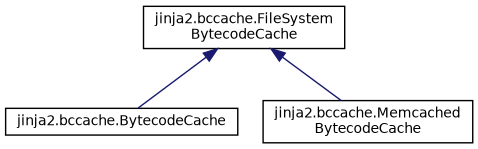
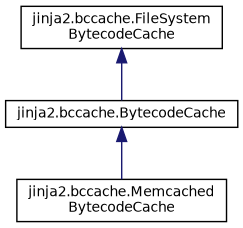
edge "jinja2.bccache.Memcached BytecodeCache" -> "jinja2.bccache.FileSystem BytecodeCache": now "jinja2.bccache.Memcached BytecodeCache" -> "jinja2.bccache.BytecodeCache"
